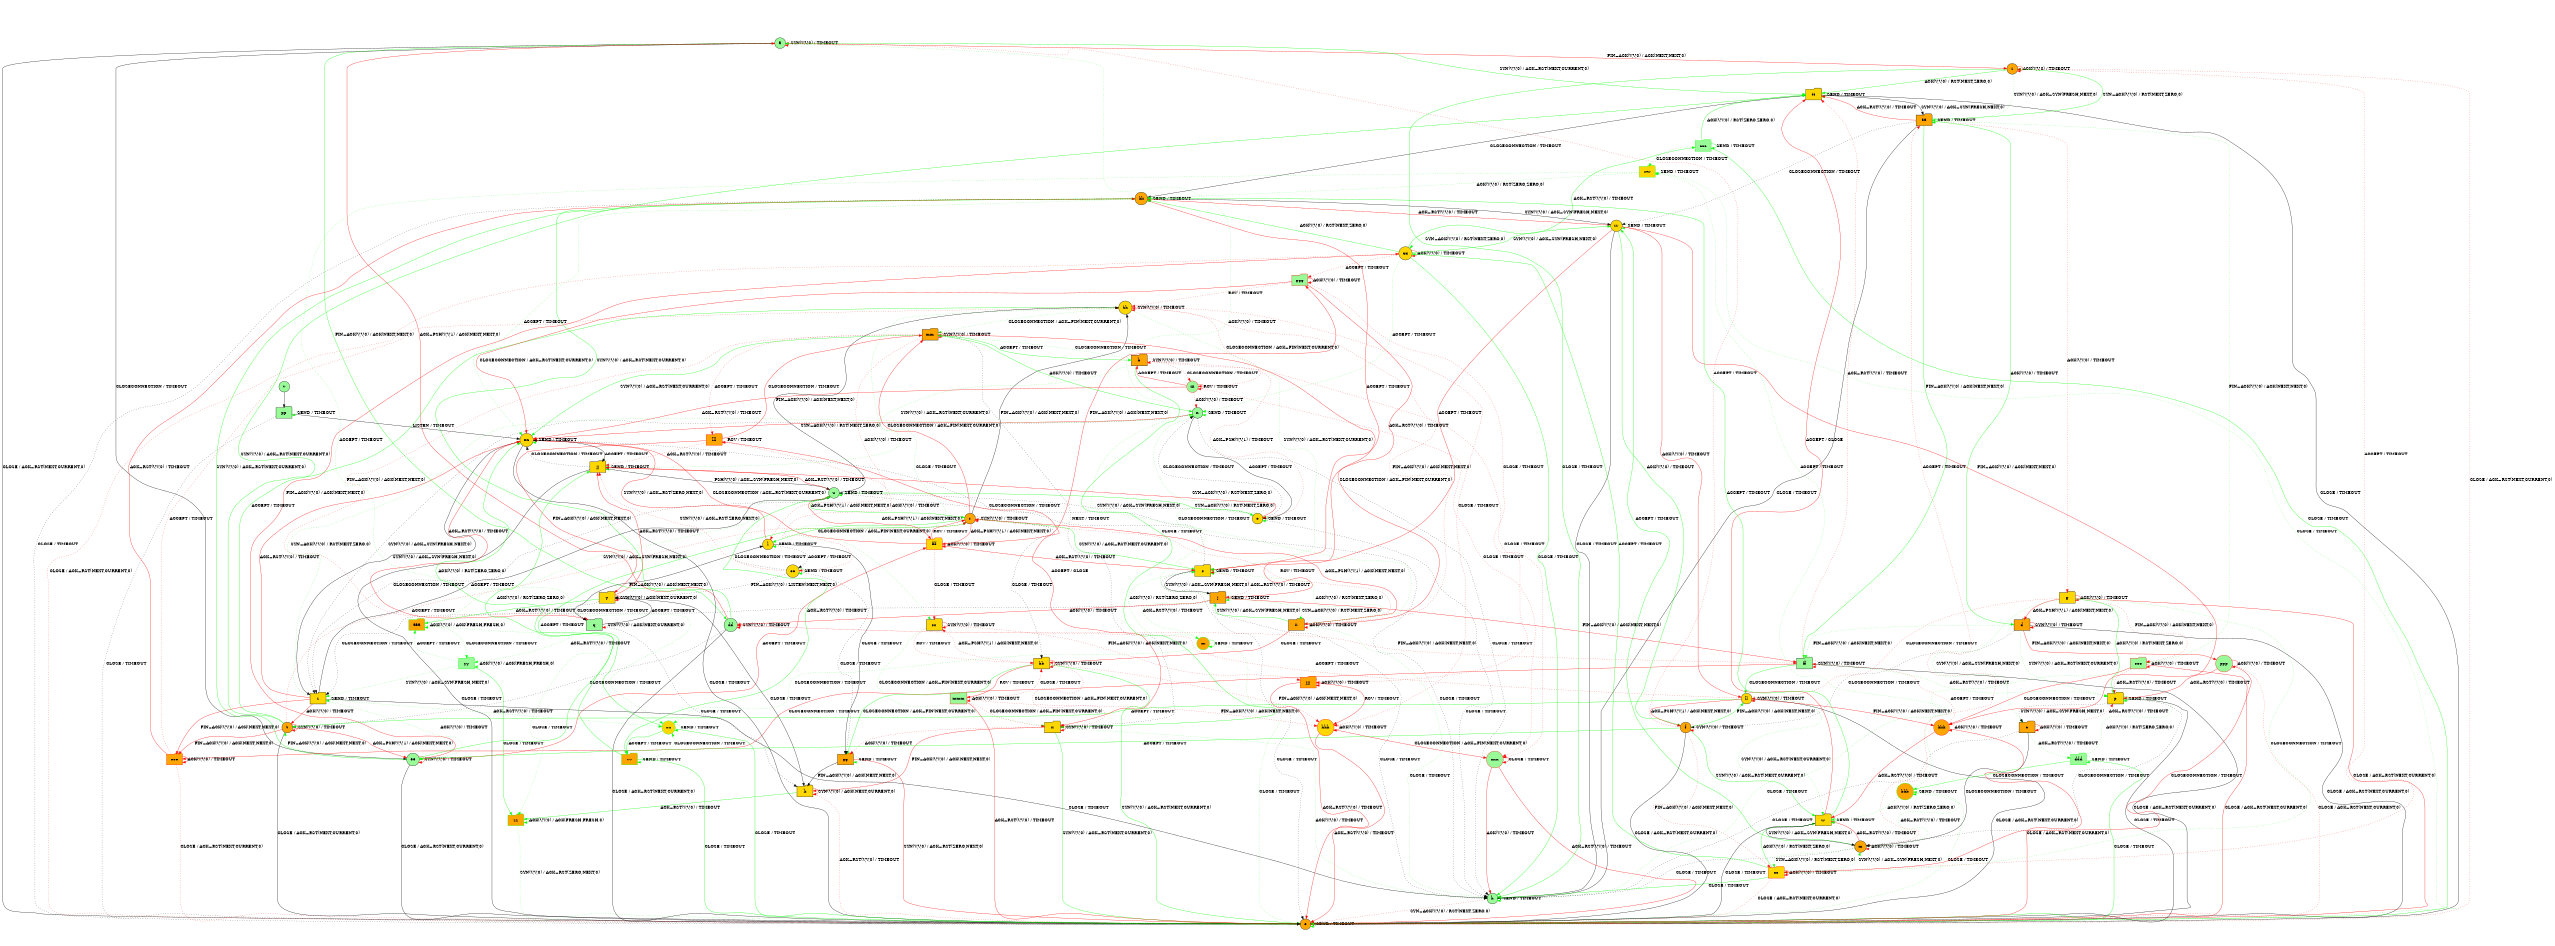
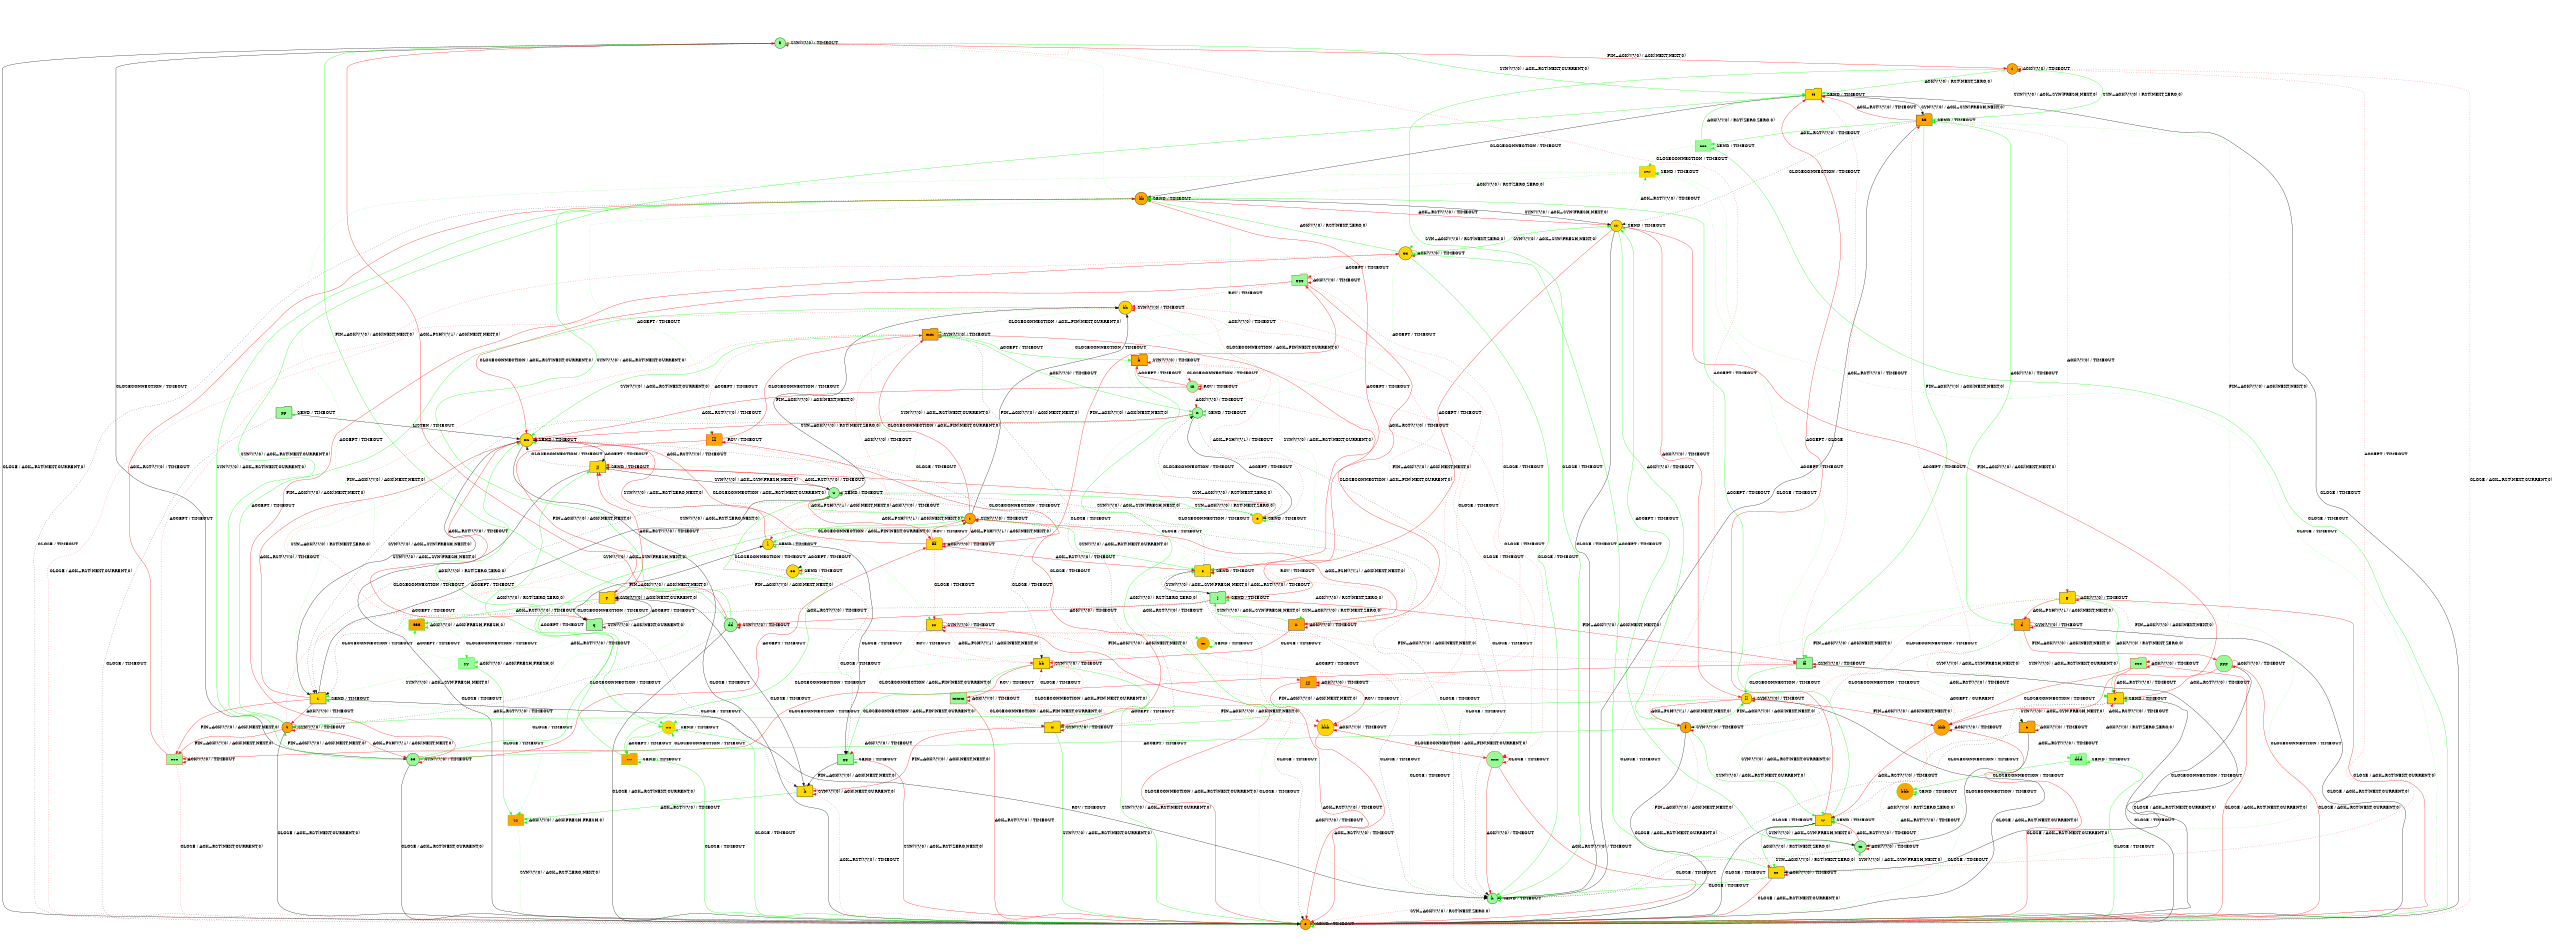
edge "rr" -> "ww": added, label "ACK+RST(V,V,0) / TIMEOUT"
edge "kk" -> "nn": now "kk" -> "lll"
edge "qq" -> "ccc": now "aa" -> "ccc"
node "v": removed
edge "jj" -> "u": label "PSH(V,V,0) / ACK+SYN(FRESH,NEXT,0)" -> "SYN(V,V,0) / ACK+SYN(FRESH,NEXT,0)"
edge "mm" -> "x": label "NEXT / TIMEOUT" -> "CLOSE / TIMEOUT"
node "o": color black -> red
edge "lll" -> "x": label "ACCEPT / CLOSE" -> "CLOSE / TIMEOUT"
edge "oo" -> "y": label "FIN+ACK(V,V,0) / LISTEN(NEXT,NEXT,0)" -> "FIN+ACK(V,V,0) / ACK(NEXT,NEXT,0)"
node "j": fillcolor orange -> palegreen
edge "ooo" -> "p": style dotted -> solid
edge "kkk" -> "ff": label "ACCEPT / TIMEOUT" -> "ACCEPT / CURRENT"
edge "z" -> "ee": removed, label "ACK(V,V,0) / TIMEOUT"
edge "ss" -> "e": added, label "CLOSECONNECTION / ACK+RST(NEXT,CURRENT,0)"
node "eee": fillcolor orange -> palegreen
node "gg": fillcolor orange -> palegreen
edge "ooo" -> "h": now "g" -> "h"
edge "p" -> "m": now "p" -> "w"
edge "z" -> "h": label "CLOSE / TIMEOUT" -> "RCV / TIMEOUT"
edge "ppp" -> "cc": color red -> black
node "m": fillcolor orange -> palegreen
node "cc": color red -> black
edge "cc" -> "e": style dotted -> solid
edge "ppp" -> "e": style dotted -> solid
